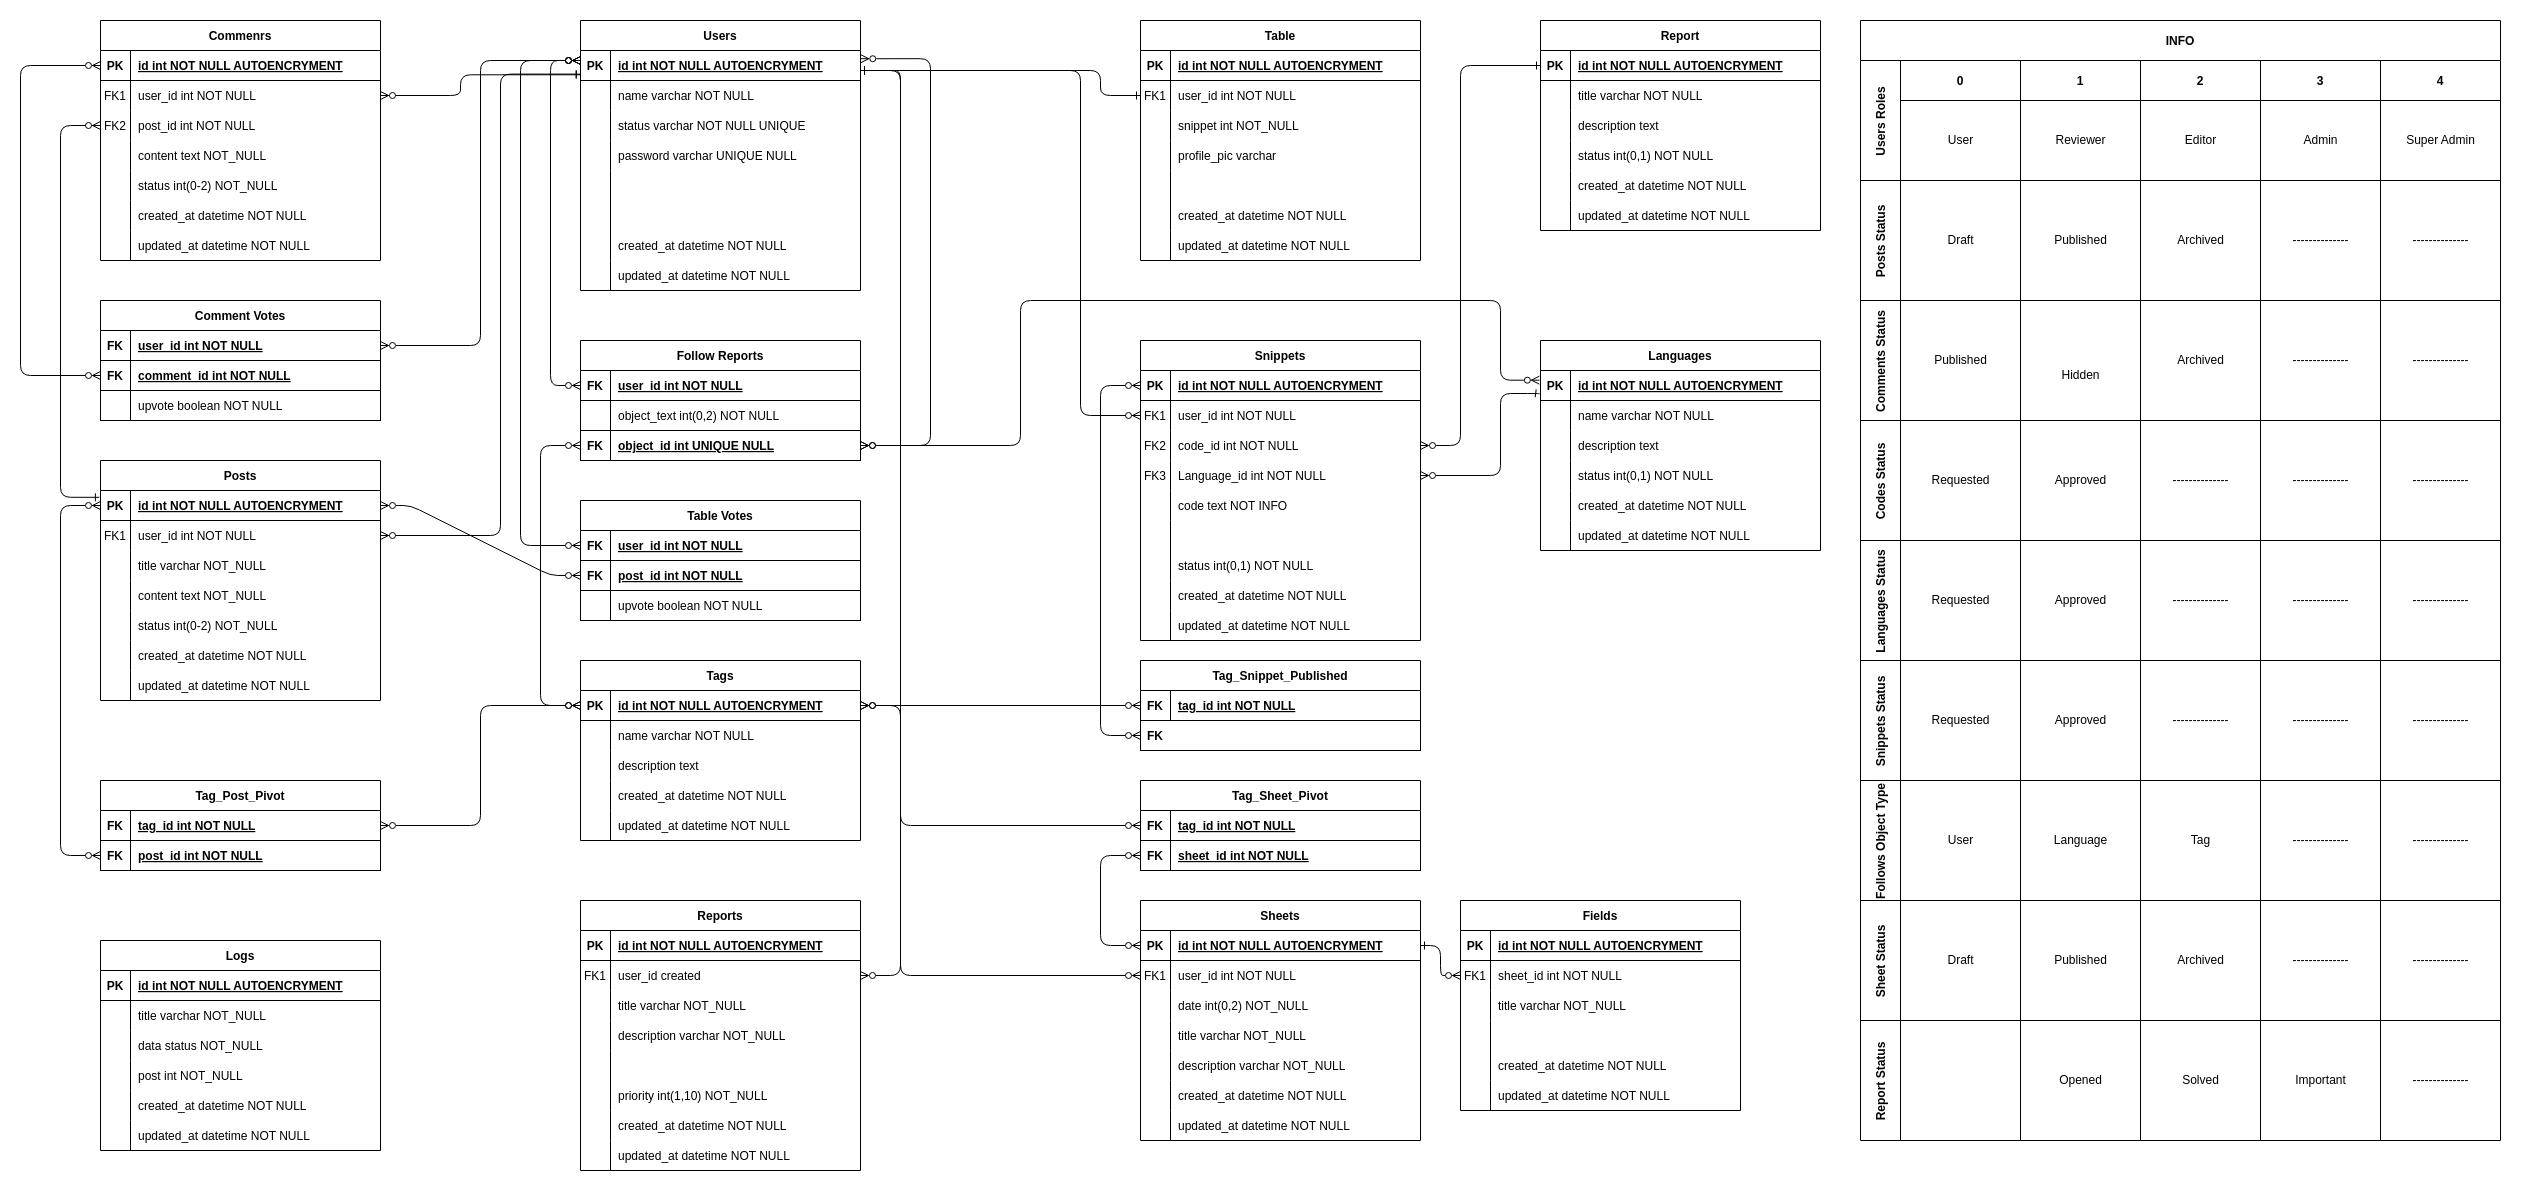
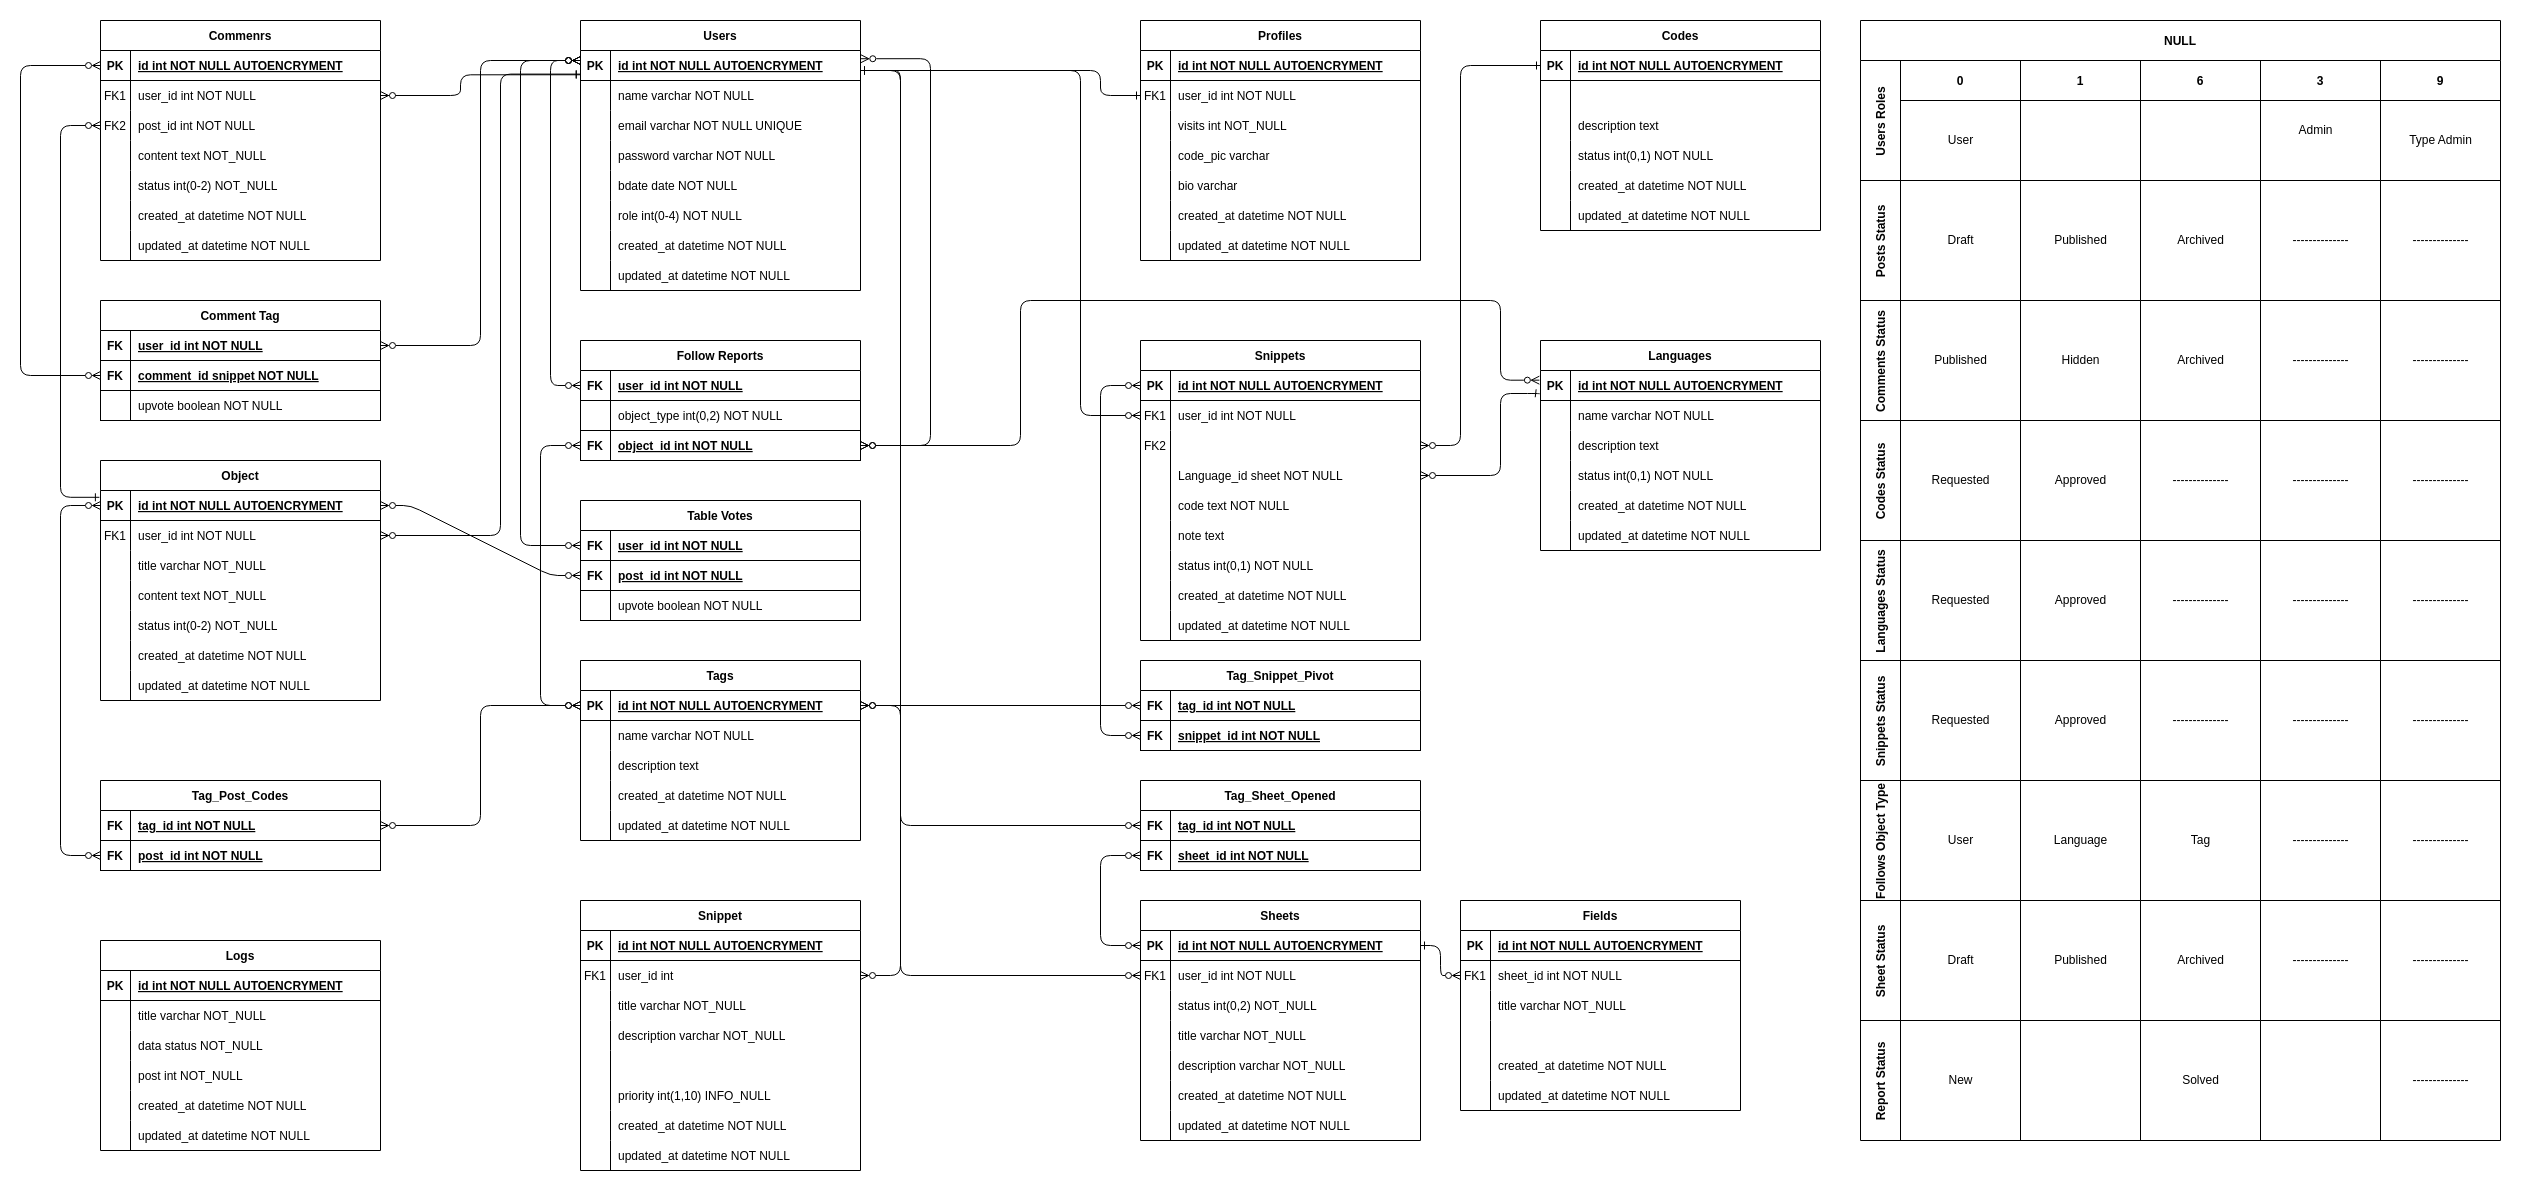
node "Table": label "Table" -> "Profiles"
node "Report": label "Report" -> "Codes"
node "INFO": label "INFO" -> "NULL"
node "2": label "2" -> "6"
node "4": label "4" -> "9"
node "title varchar NOT NULL": removed
node "status varchar NOT NULL UNIQUE": label "status varchar NOT NULL UNIQUE" -> "email varchar NOT NULL UNIQUE"
node "snippet int NOT_NULL": label "snippet int NOT_NULL" -> "visits int NOT_NULL"
node "Reviewer": removed
node "Editor": removed
node "Admin": moved (2321, 141) -> (2316, 131)
node "Super Admin": label "Super Admin" -> "Type Admin"
node "password varchar UNIQUE NULL": label "password varchar UNIQUE NULL" -> "password varchar NOT NULL"
node "profile_pic varchar": label "profile_pic varchar" -> "code_pic varchar"
node "bdate date NOT NULL": added
node "bio varchar": added
node "role int(0-4) NOT NULL": added
node "Comment Votes": label "Comment Votes" -> "Comment Tag"
node "comment_id int NOT NULL": label "comment_id int NOT NULL" -> "comment_id snippet NOT NULL"
node "Hidden": moved (2081, 376) -> (2081, 361)
node "object_text int(0,2) NOT NULL": label "object_text int(0,2) NOT NULL" -> "object_type int(0,2) NOT NULL"
node "object_id int UNIQUE NULL": label "object_id int UNIQUE NULL" -> "object_id int NOT NULL"
node "code_id int NOT NULL": removed
node "Posts": label "Posts" -> "Object"
node "FK3": removed
node "Language_id int NOT NULL": label "Language_id int NOT NULL" -> "Language_id sheet NOT NULL"
node "code text NOT INFO": label "code text NOT INFO" -> "code text NOT NULL"
node "note text": added
node "Tag_Snippet_Published": label "Tag_Snippet_Published" -> "Tag_Snippet_Pivot"
node "snippet_id int NOT NULL": added
node "Tag_Post_Pivot": label "Tag_Post_Pivot" -> "Tag_Post_Codes"
node "Tag_Sheet_Pivot": label "Tag_Sheet_Pivot" -> "Tag_Sheet_Opened"
node "Reports": label "Reports" -> "Snippet"
node "user_id created": label "user_id created" -> "user_id int"
node "date int(0,2) NOT_NULL": label "date int(0,2) NOT_NULL" -> "status int(0,2) NOT_NULL"
node "New": added
node "Opened": removed
node "Important": removed
node "priority int(1,10) NOT_NULL": label "priority int(1,10) NOT_NULL" -> "priority int(1,10) INFO_NULL"
